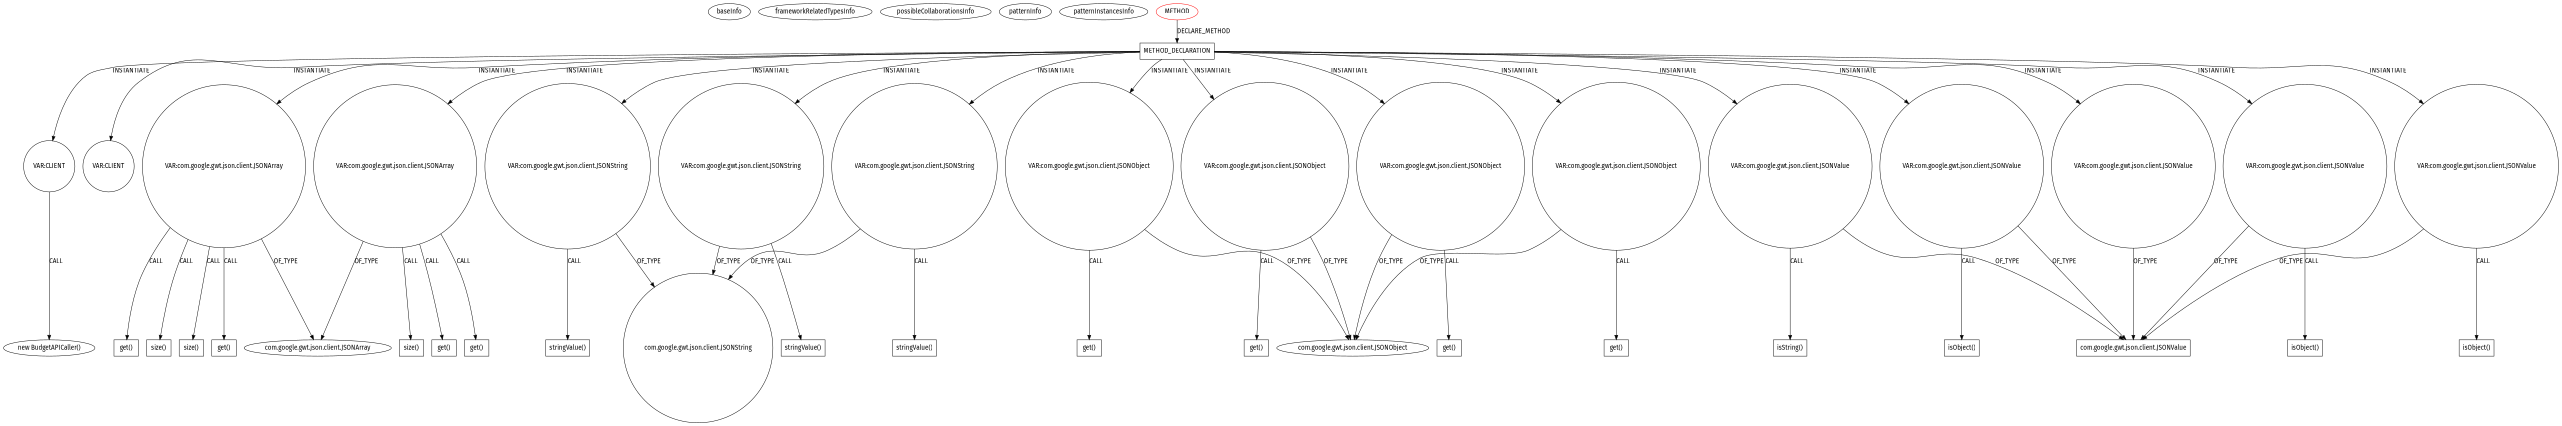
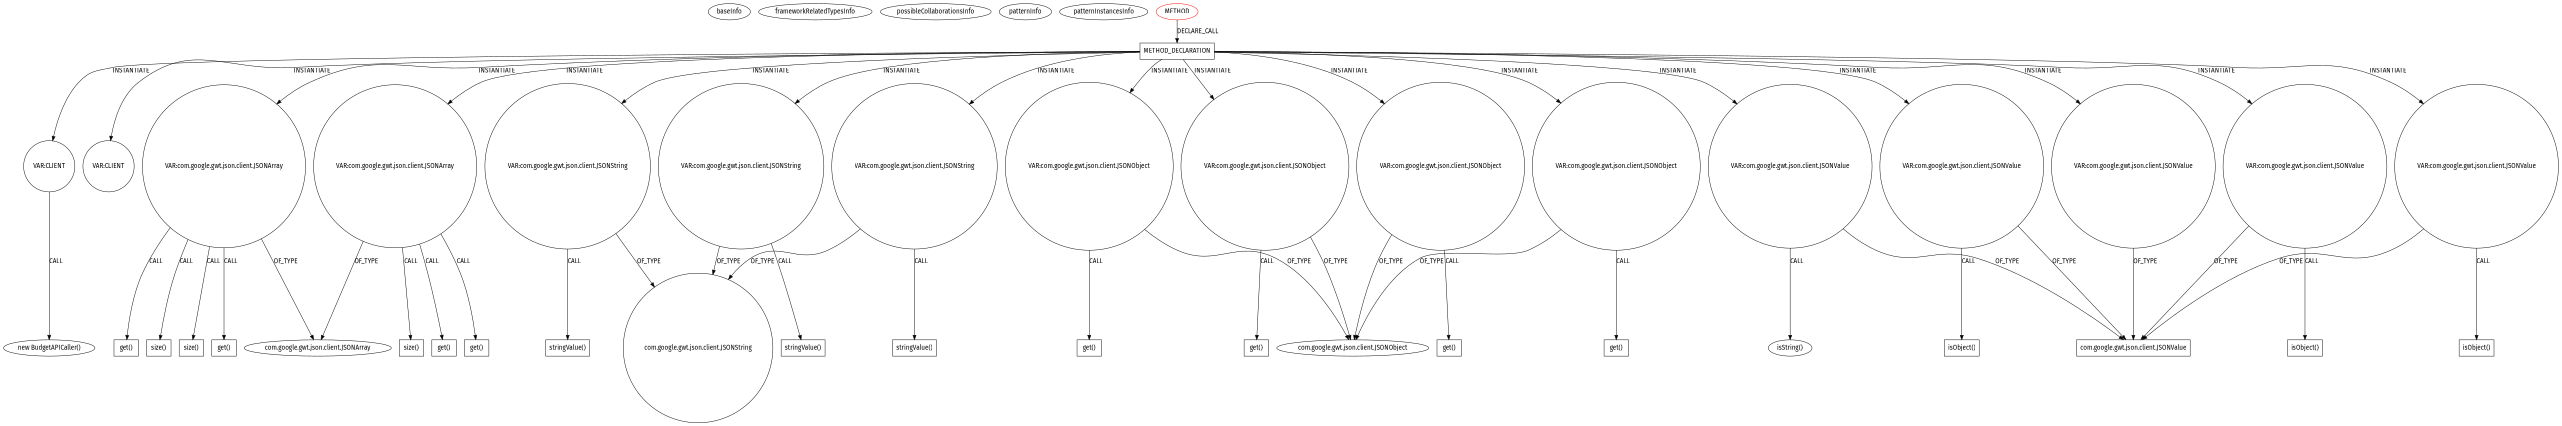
edge "METHOD" -> "METHOD_DECLARATION": label "DECLARE_METHOD" -> "DECLARE_CALL"
node "isString()": shape box -> ellipse
